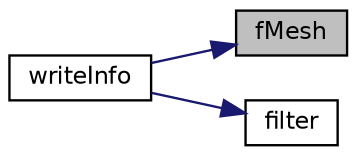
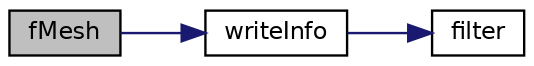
edge "writeInfo" -> "fMesh": reversed
